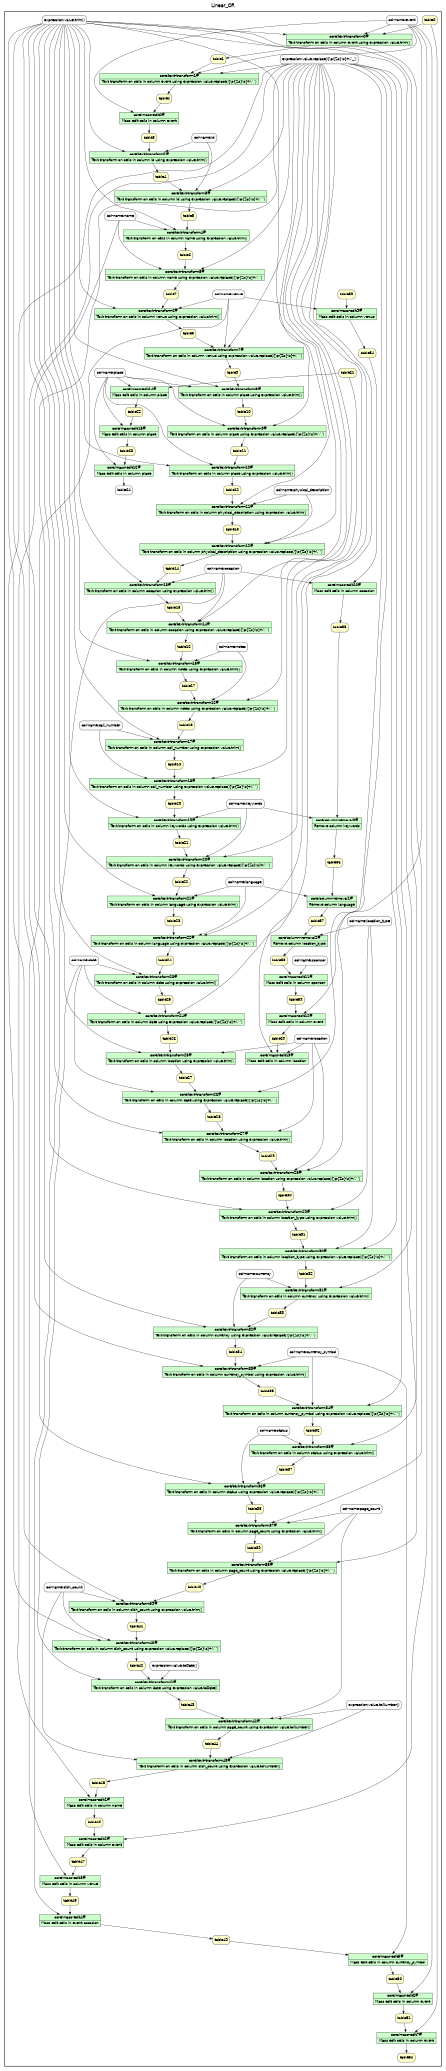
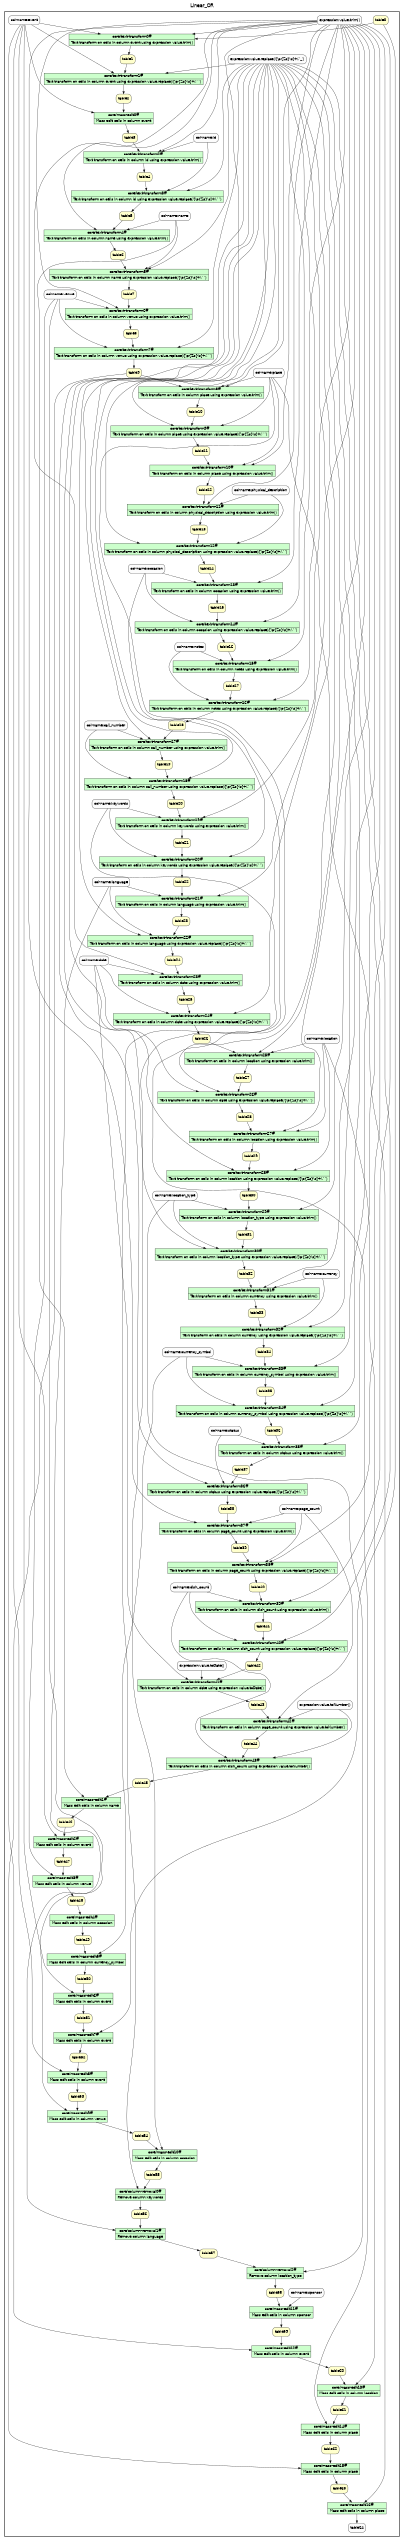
edge "col-name:place" -> "core/mass-edit15#": now "table9" -> "core/mass-edit15#"
edge "table61" -> "core/mass-edit13#": reversed
edge "col-name:occasion" -> "core/mass-edit4#": removed
node "core/mass-edit4#": text "Mass edit cells in event occasion" -> "Mass edit cells in column occasion"
node "core/mass-edit8#": added
